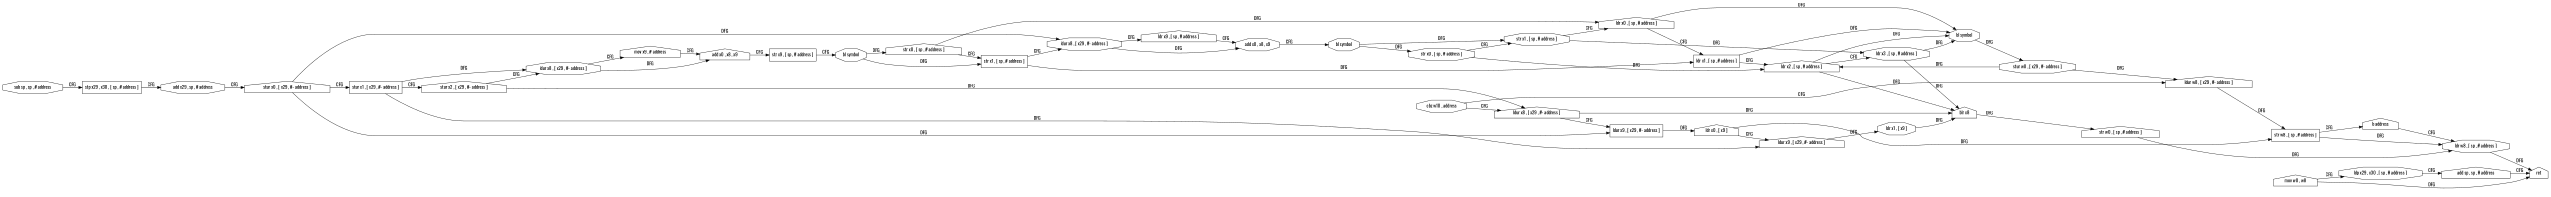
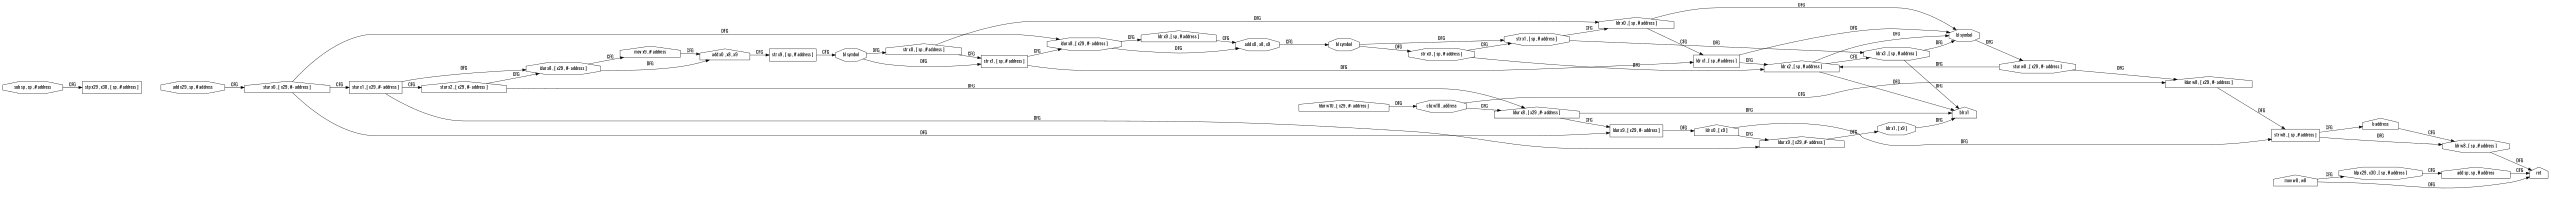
edge "stp x29 , x30 , [ sp , # address ]" -> "add x29 , sp , # address": removed, label "CFG"
node "ldur w10 , [ x29 , #- address ]": added
node "blr x8": label "blr x8" -> "blr x1"
node "str w0 , [ sp , # address ]": removed
